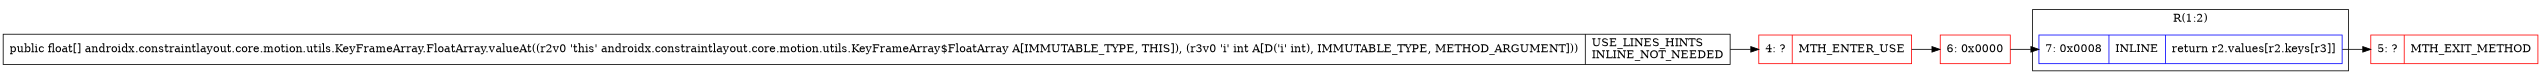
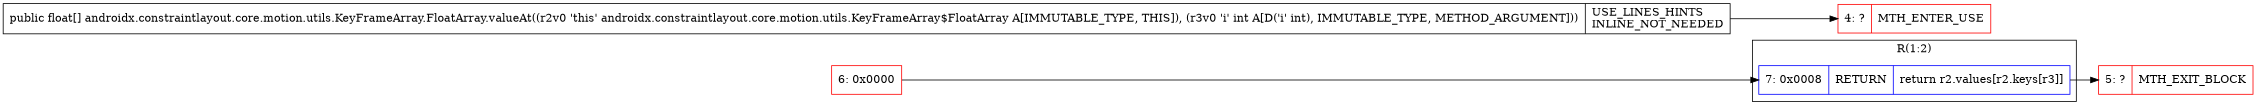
edge "4: ?" -> "6: 0x0000": removed
node "7: 0x0008": text "INLINE" -> "RETURN"
node "5: ?": text "MTH_EXIT_METHOD" -> "MTH_EXIT_BLOCK"
